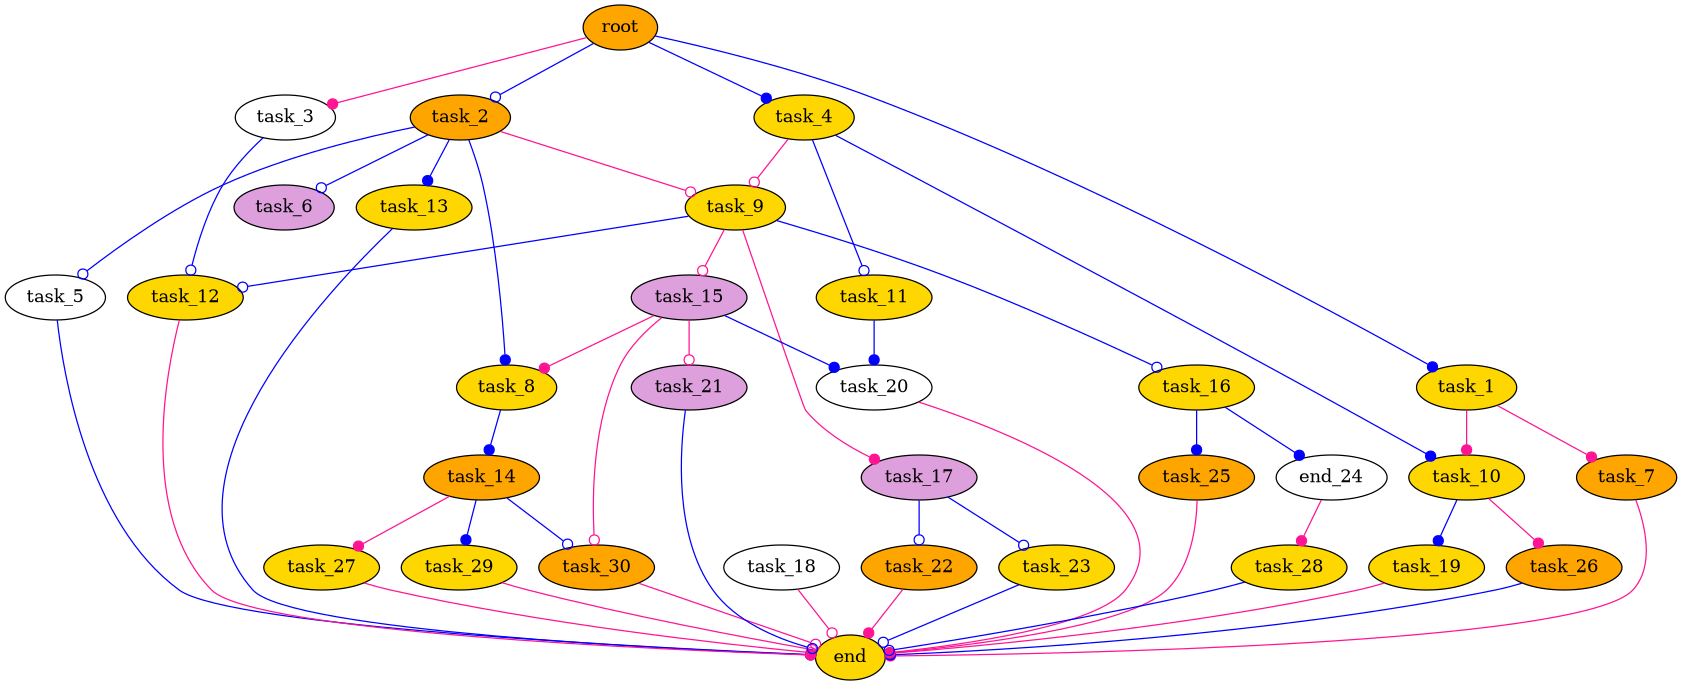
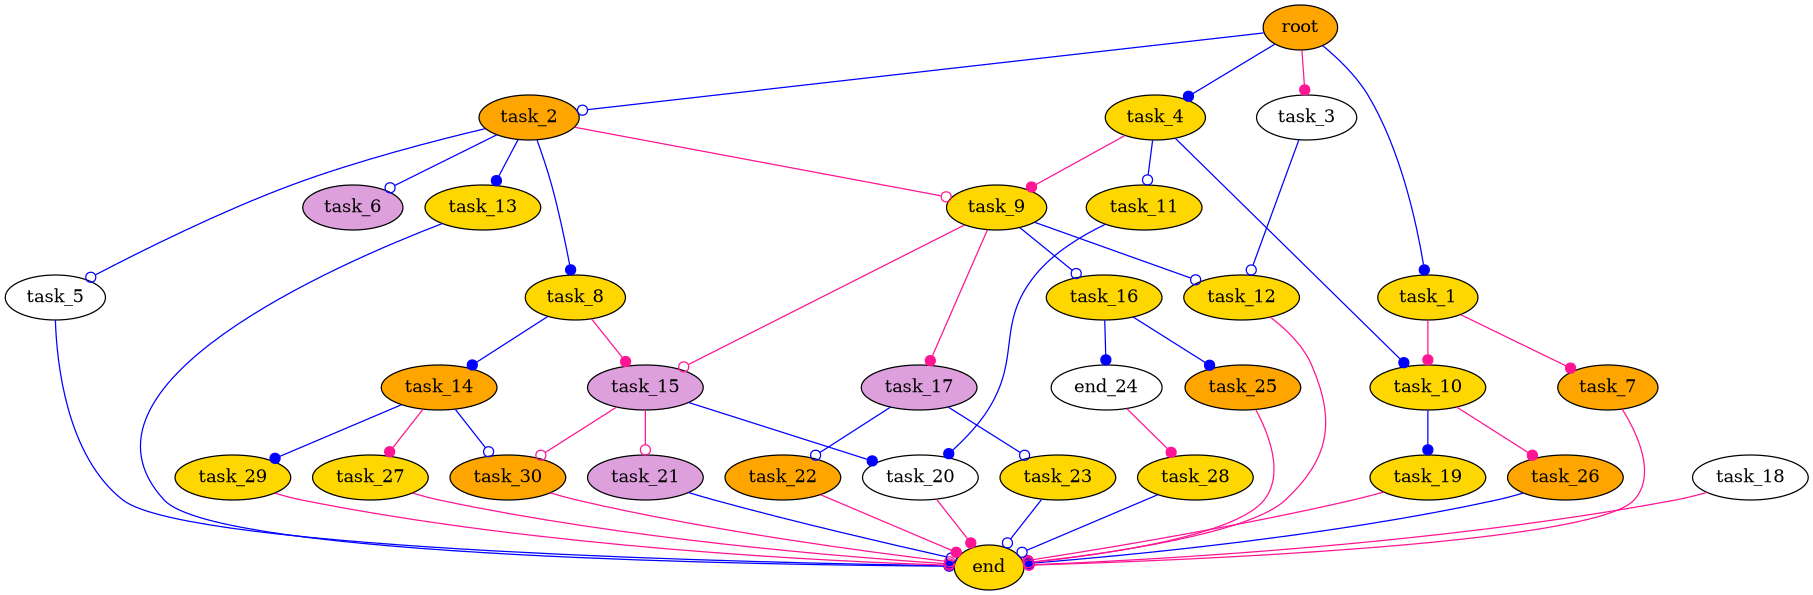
edge "task_4" -> "task_9": arrowhead odot -> dot
edge "task_15" -> "task_8": reversed
